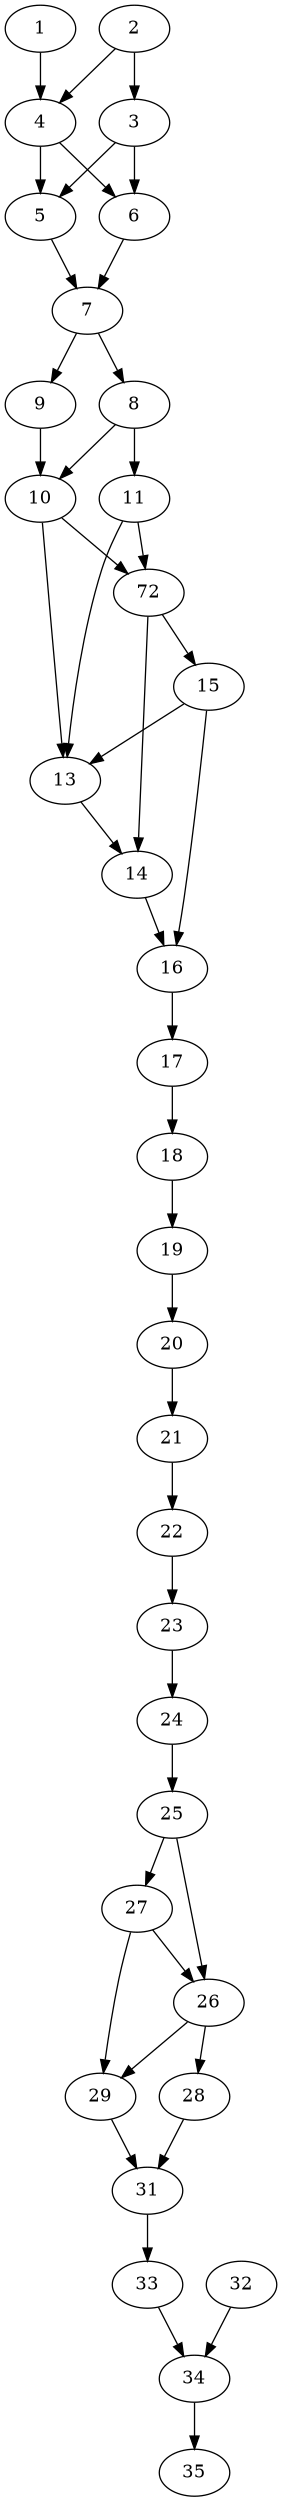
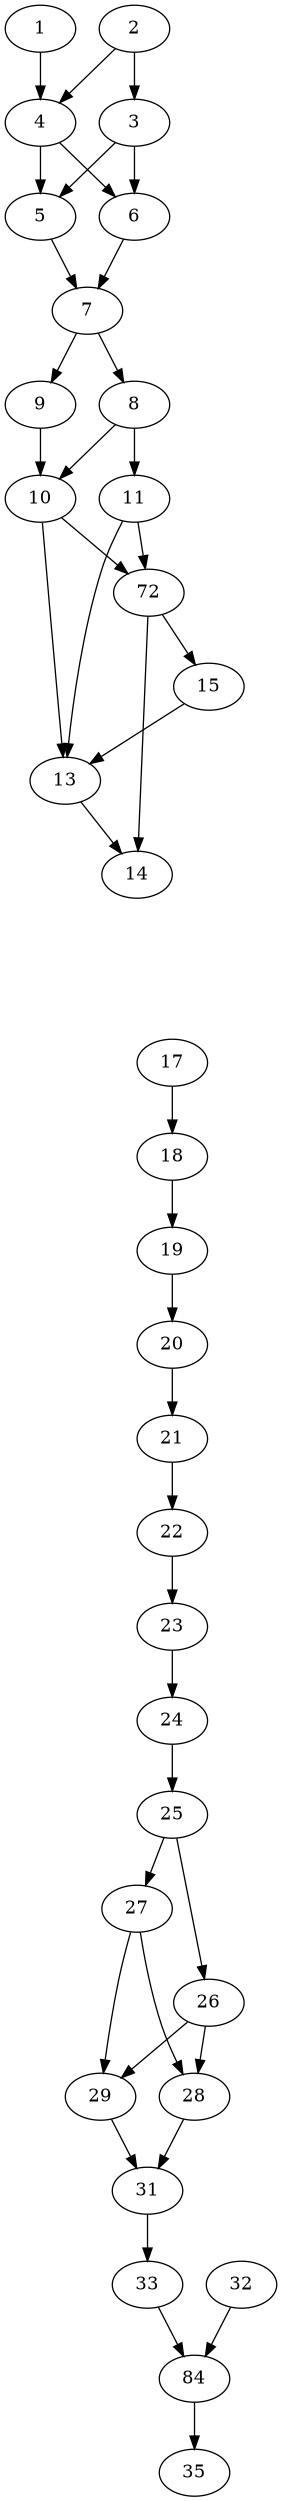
node "16": removed
edge "27" -> "26": now "27" -> "28"
node "34": label "34" -> "84"
